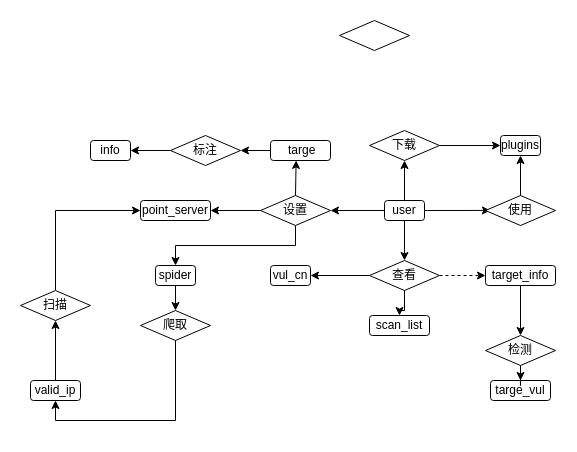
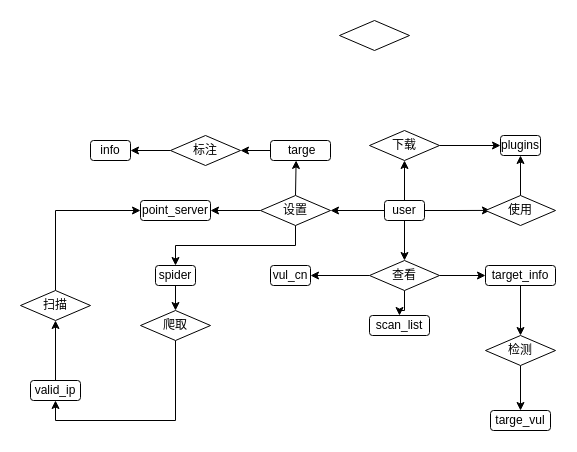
edge "查看" -> "target_info": style dashed -> solid
node "targe_vul": moved (521, 391) -> (521, 421)
